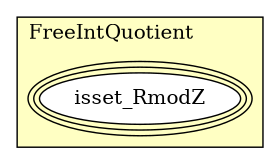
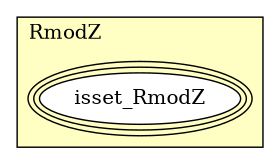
cluster "FreeIntQuotient": label "FreeIntQuotient" -> "RmodZ"
